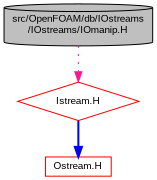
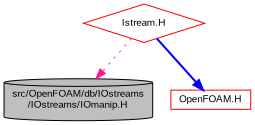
edge "src/OpenFOAM/db/IOstreams /IOstreams/IOmanip.H" -> "Istream.H": reversed
node "Ostream.H": label "Ostream.H" -> "OpenFOAM.H"
